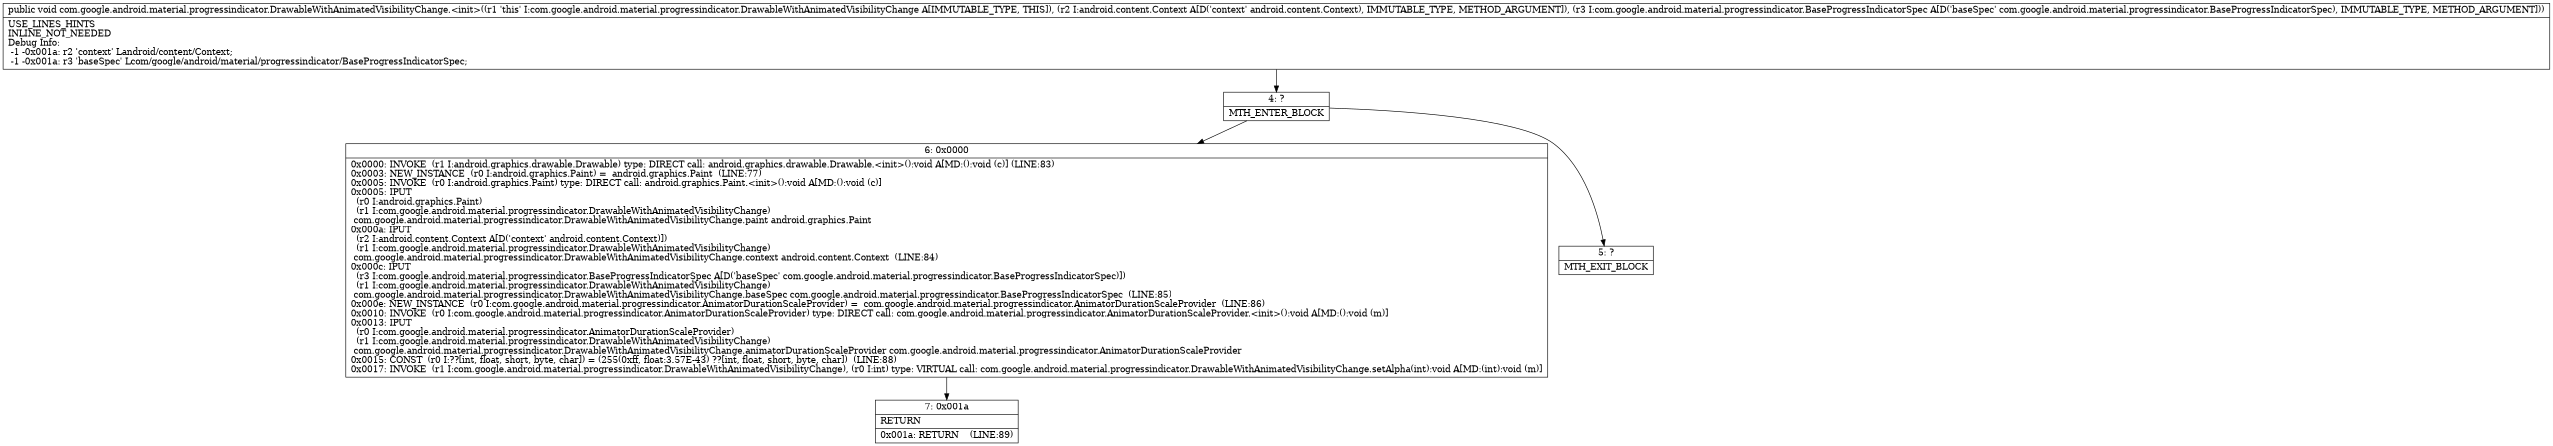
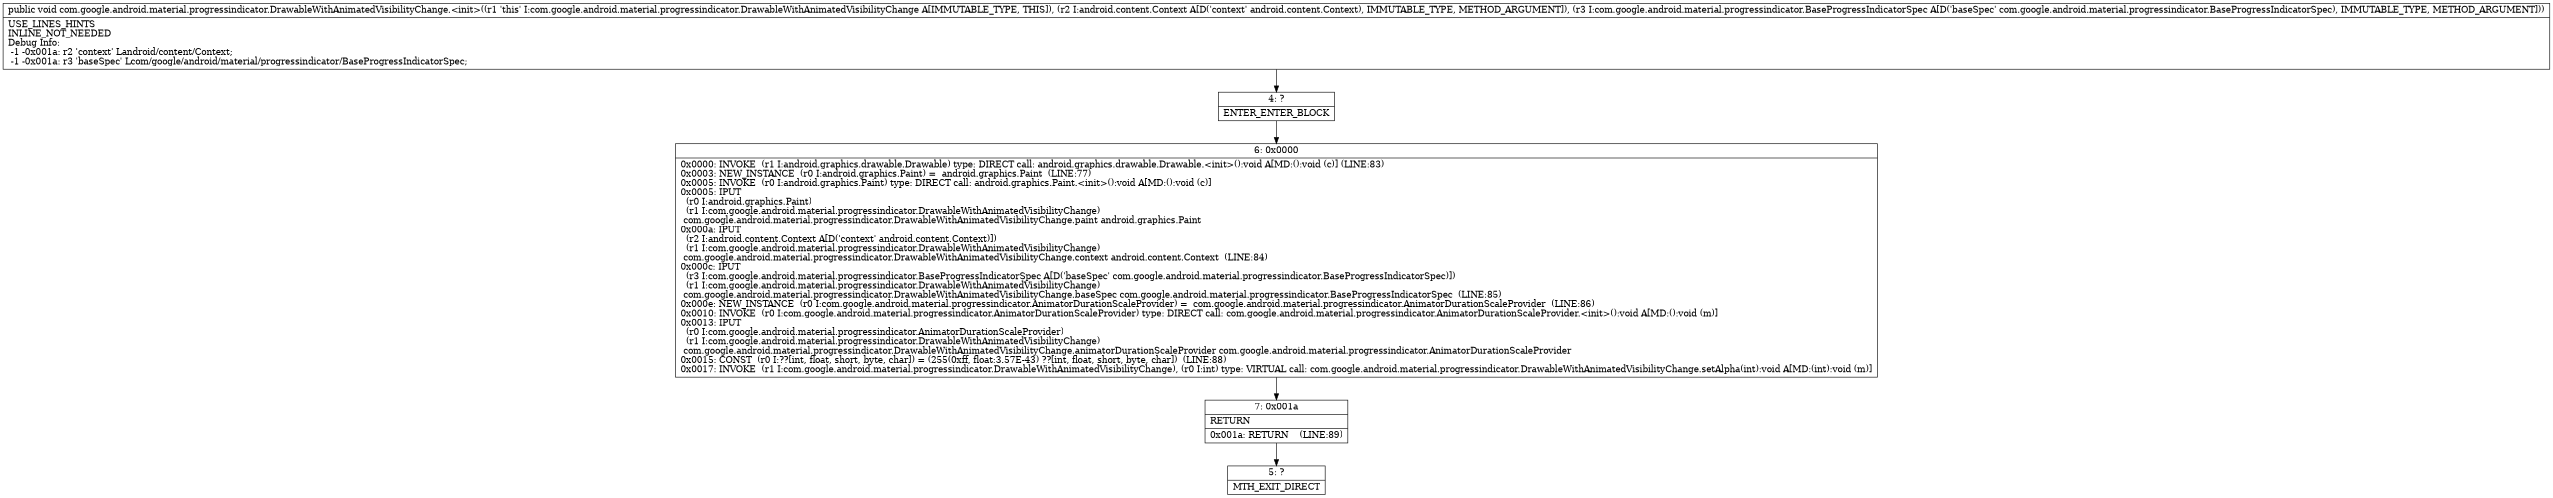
node "4: ?": text "MTH_ENTER_BLOCK" -> "ENTER_ENTER_BLOCK"
edge "4: ?" -> "5: ?": now "7: 0x001a" -> "5: ?"
node "5: ?": text "MTH_EXIT_BLOCK" -> "MTH_EXIT_DIRECT"
